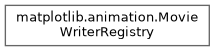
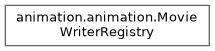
node "matplotlib.animation.Movie WriterRegistry": label "matplotlib.animation.Movie WriterRegistry" -> "animation.animation.Movie WriterRegistry"
